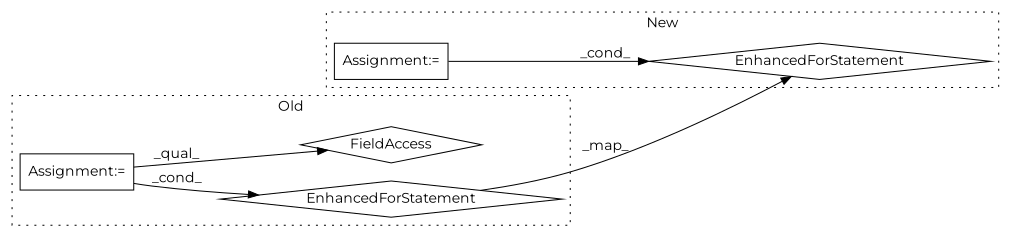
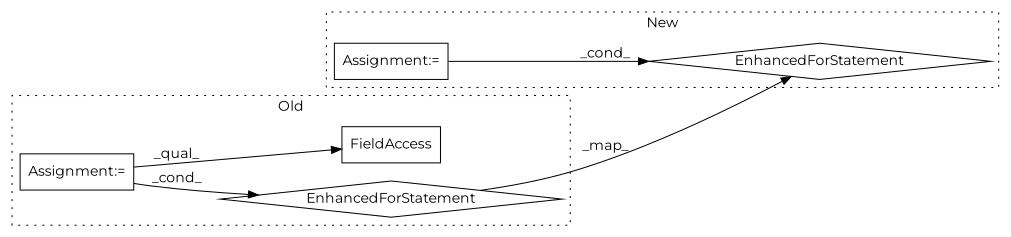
node "FieldAccess": shape diamond -> box
